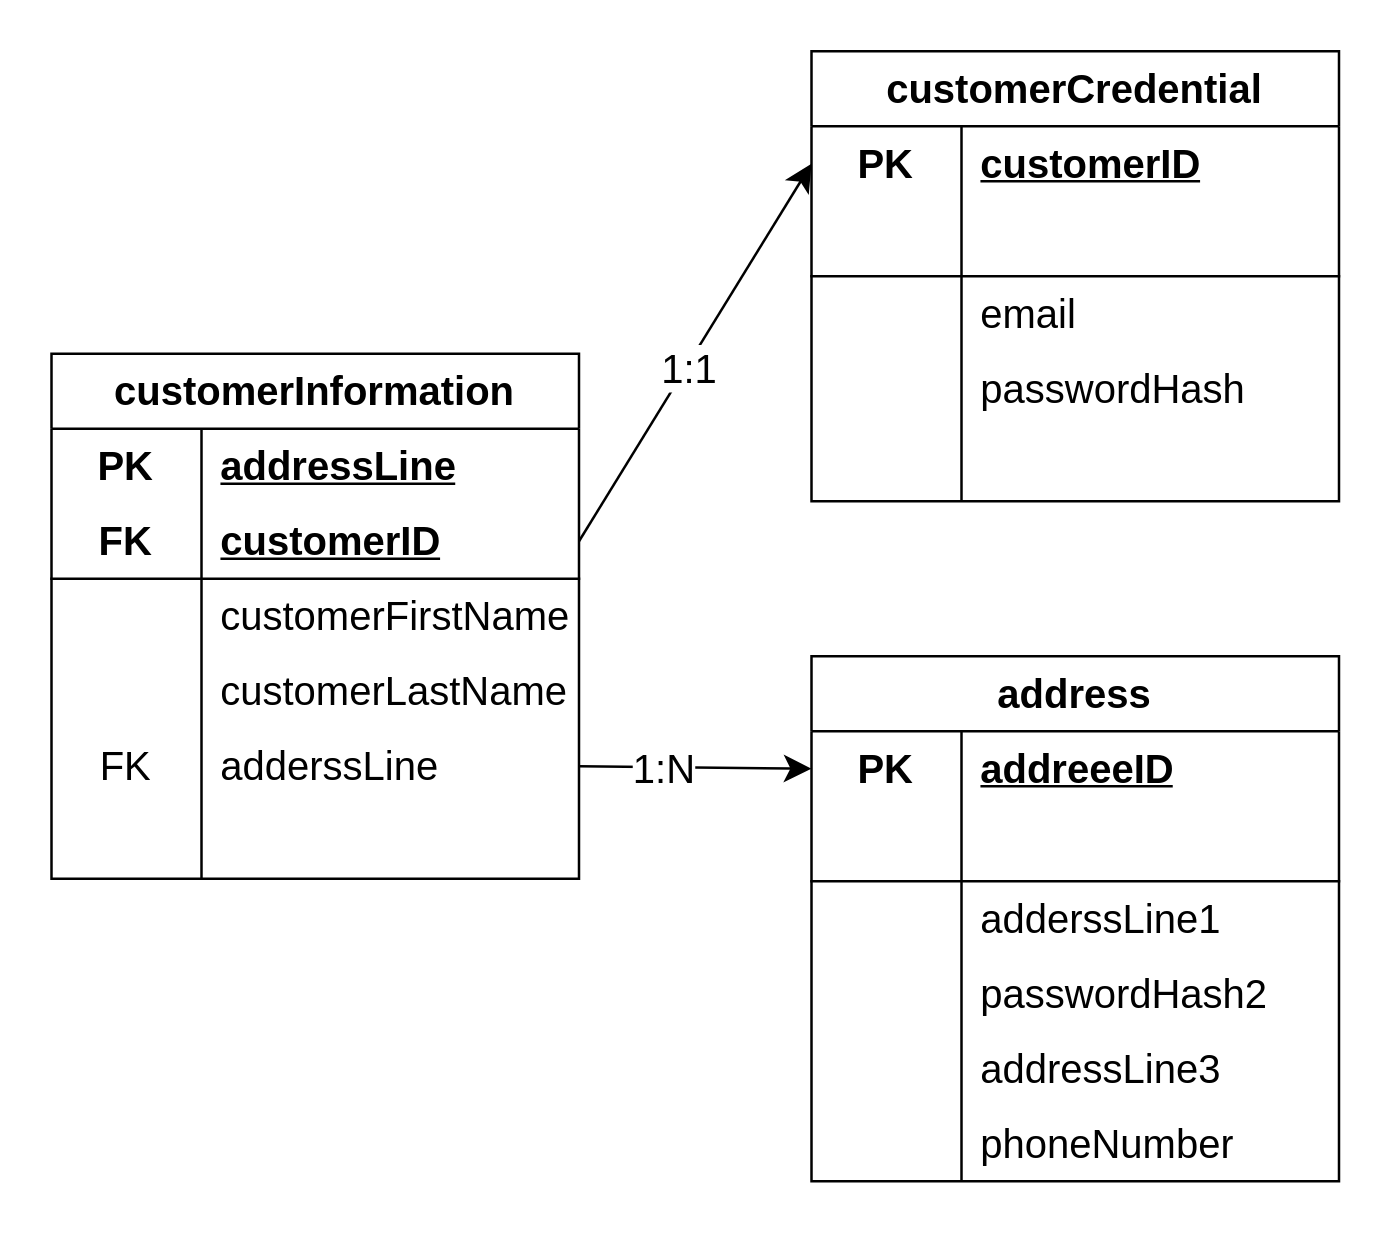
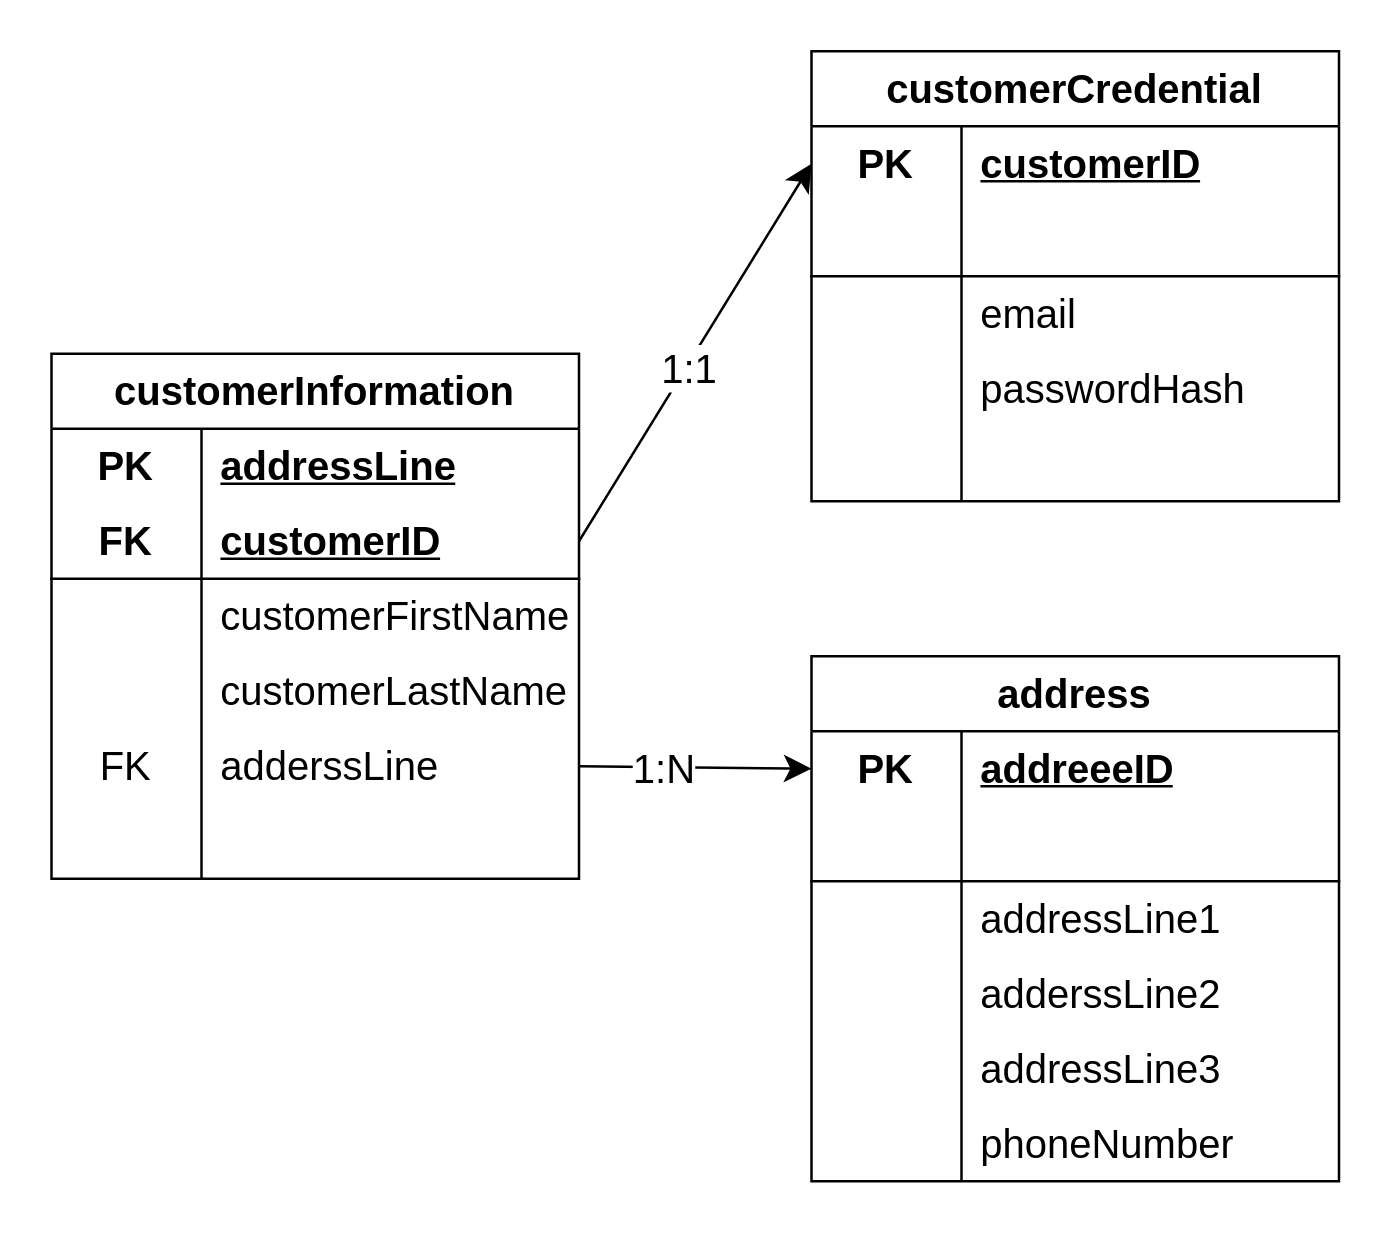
node "adderssLine1": label "adderssLine1" -> "addressLine1"
node "passwordHash2": label "passwordHash2" -> "adderssLine2"
